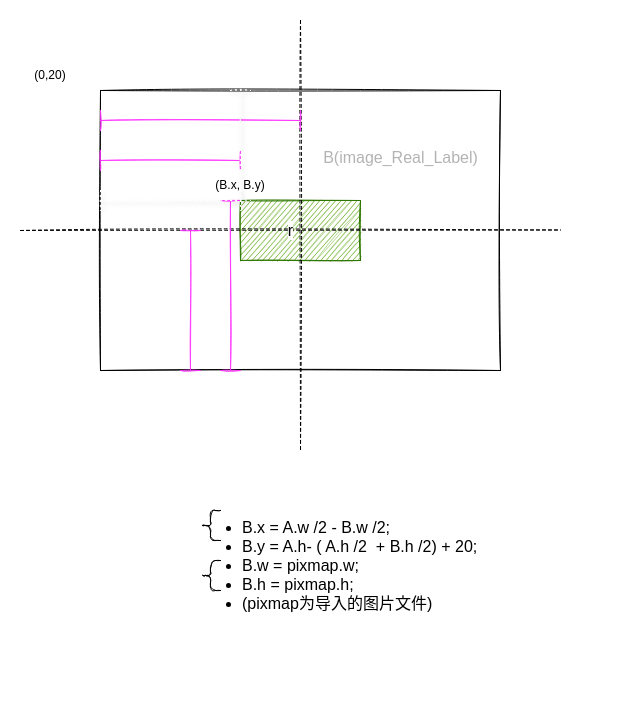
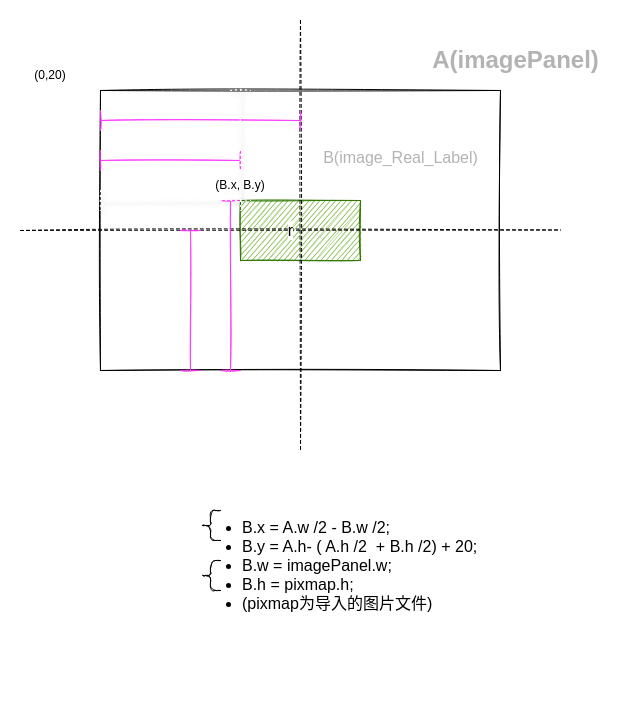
node "A(imagePanel)": added
node "B.x = A.w /2 - B.w /2; B.y = A.h- ( A.h /2 + B.h /2) + 20; B.w = pixmap.w; B.h = pixmap.h; (pixmap为导入的图片文件)": label "B.x = A.w /2 - B.w /2; B.y = A.h- ( A.h /2 + B.h /2) + 20; B.w = pixmap.w; B.h = pixmap.h; (pixmap为导入的图片文件)" -> "B.x = A.w /2 - B.w /2; B.y = A.h- ( A.h /2 + B.h /2) + 20; B.w = imagePanel.w; B.h = pixmap.h; (pixmap为导入的图片文件)"
